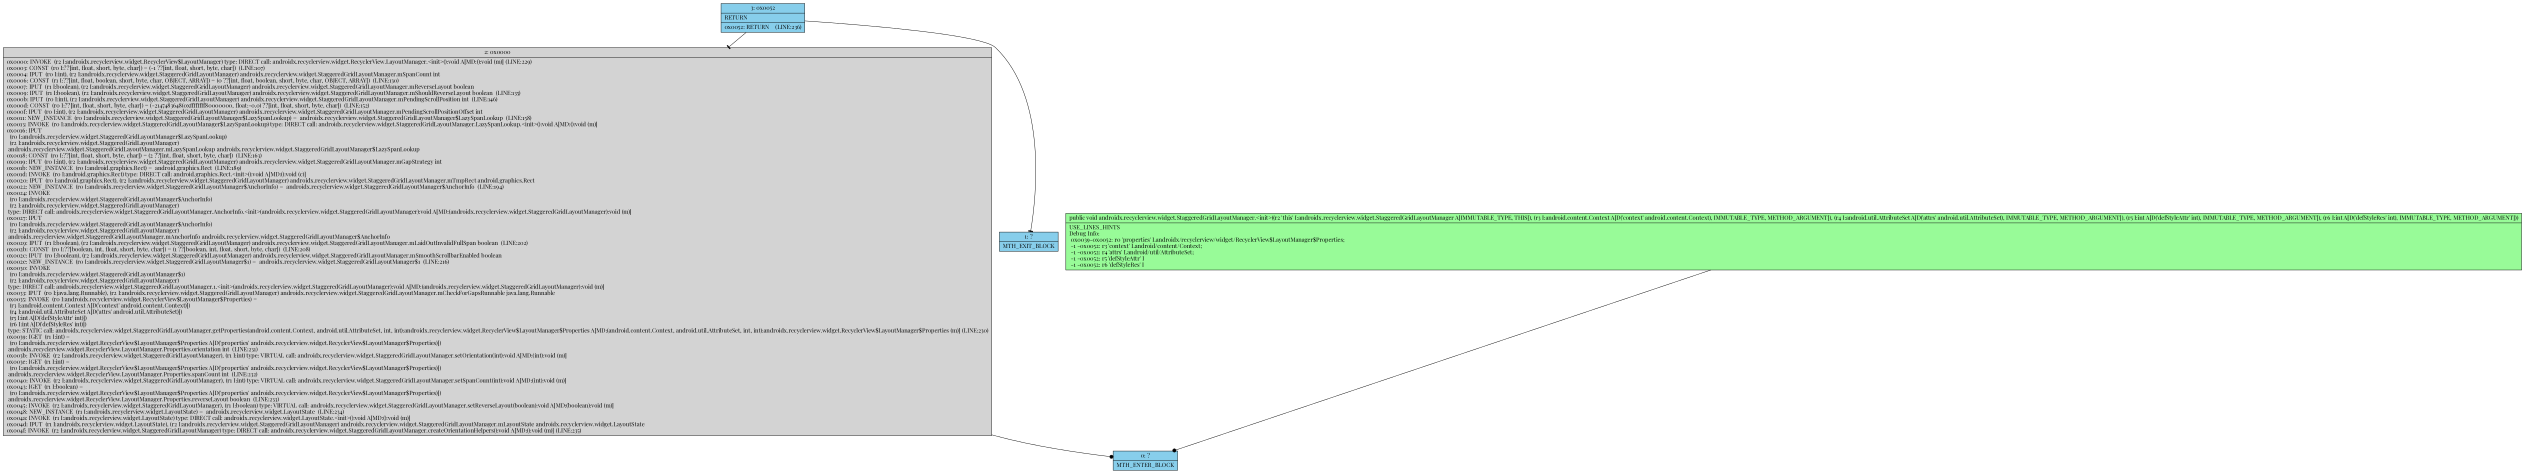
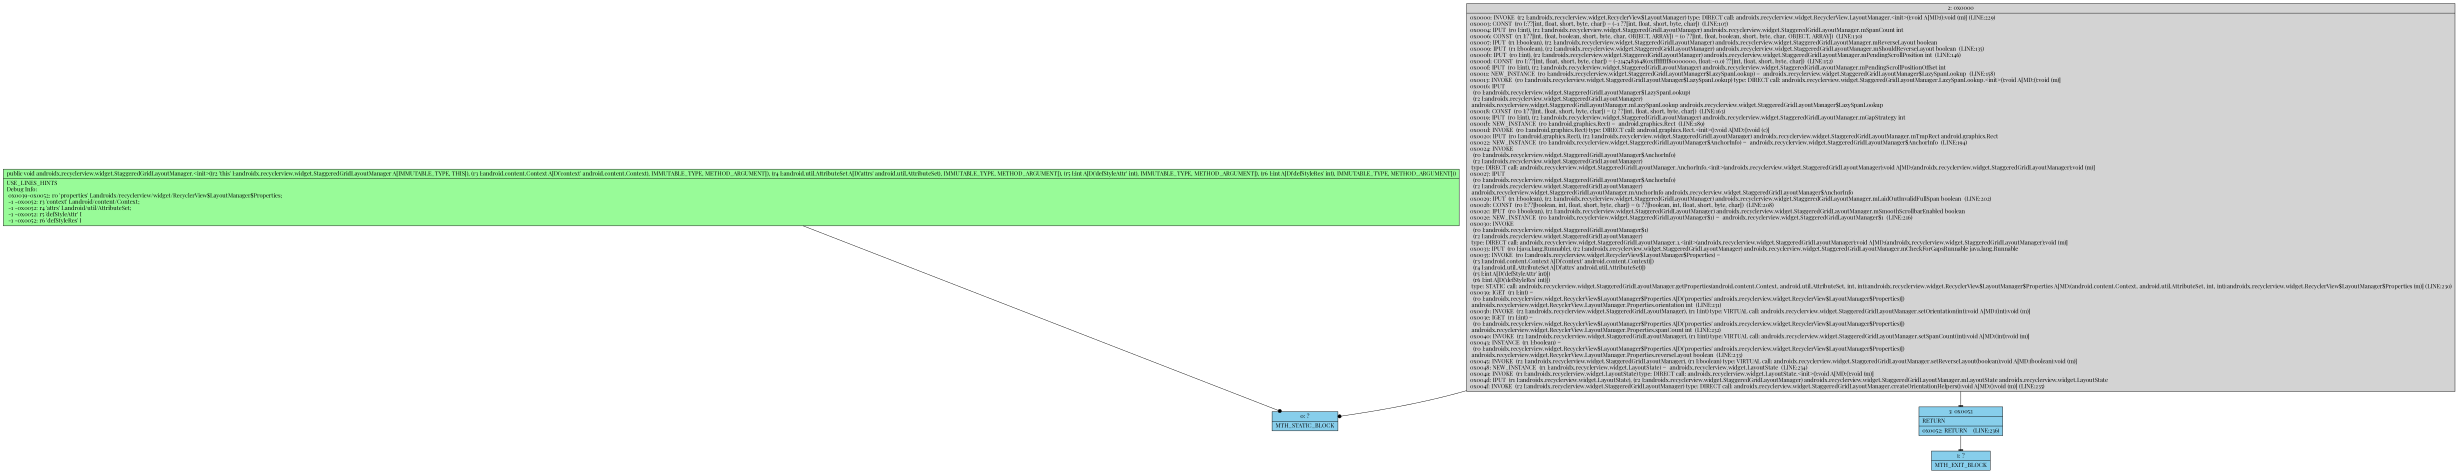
edge "3: 0x0052" -> "2: 0x0000": reversed
node "2: 0x0000": text "0x0043: IGET  (r1 I:boolean) =" -> "0x0043: INSTANCE  (r1 I:boolean) ="
node "0: ?": text "MTH_ENTER_BLOCK" -> "MTH_STATIC_BLOCK"
